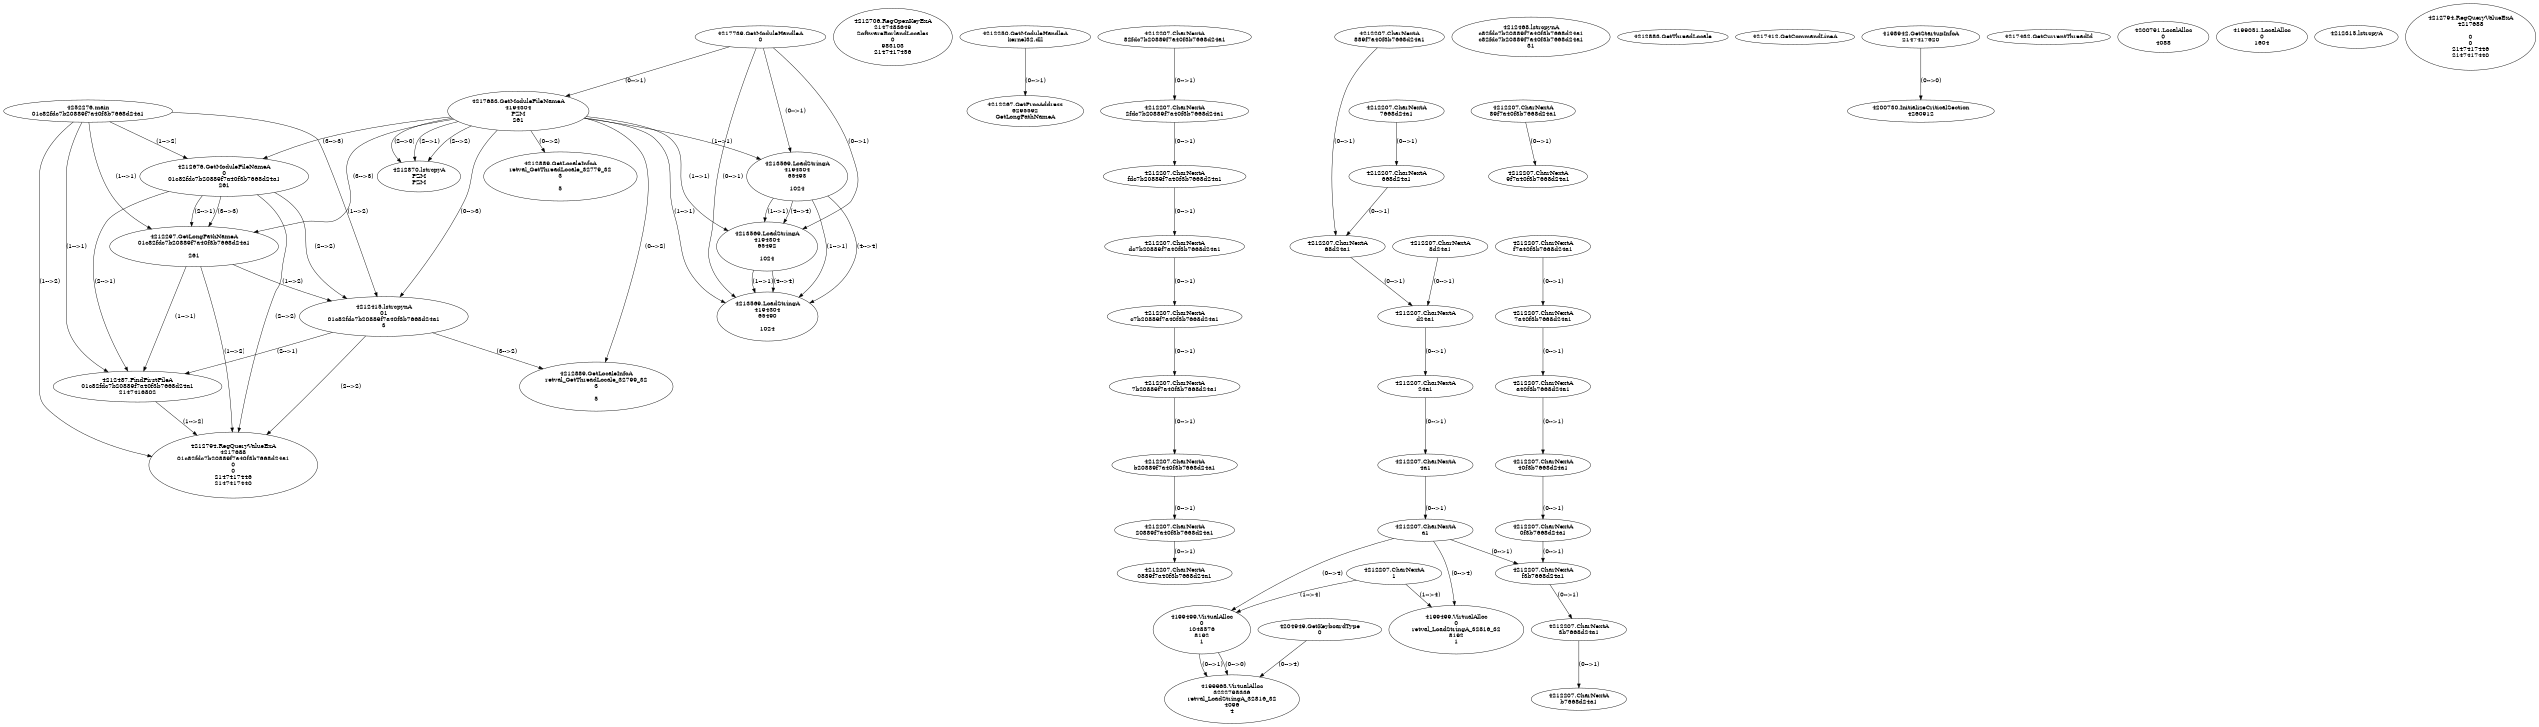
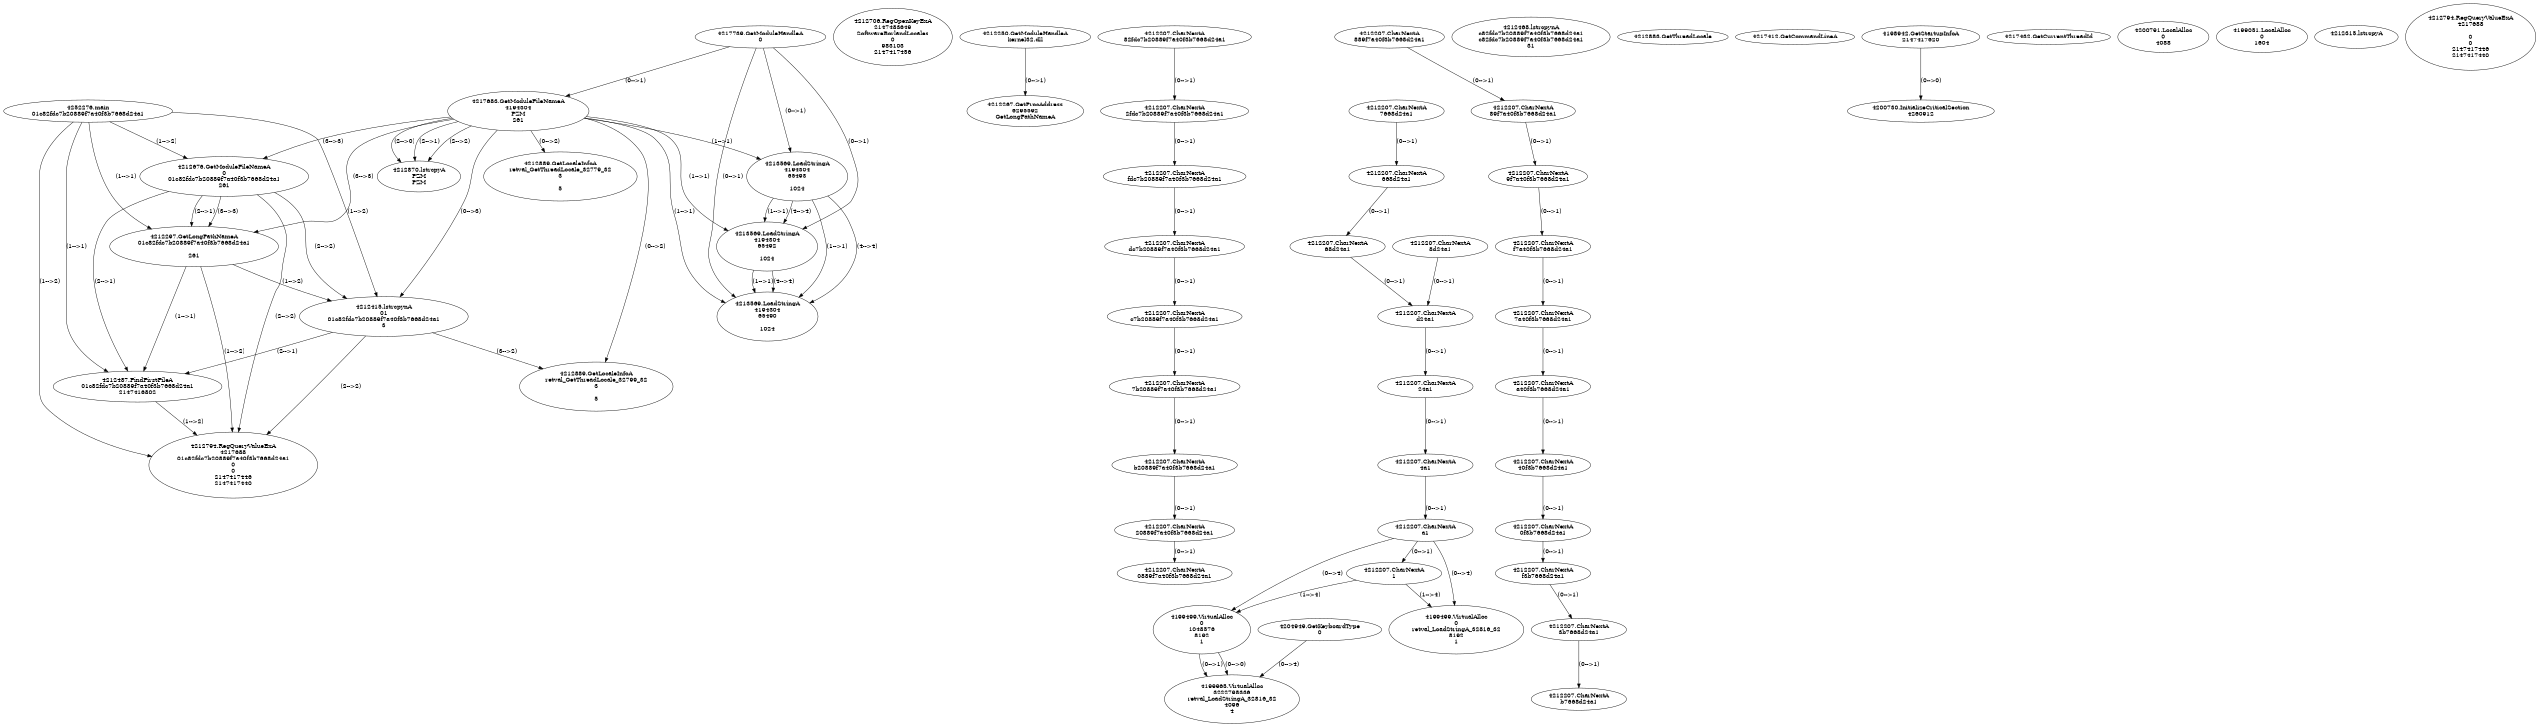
edge "4212207.CharNextA 889f7a40f3b7668d24a1" -> "4212207.CharNextA 68d24a1": now "4212207.CharNextA 889f7a40f3b7668d24a1" -> "4212207.CharNextA 89f7a40f3b7668d24a1"
edge "4212207.CharNextA 9f7a40f3b7668d24a1" -> "4212207.CharNextA f7a40f3b7668d24a1": added, label "(0-->1)"
edge "4212207.CharNextA a1" -> "4212207.CharNextA f3b7668d24a1": now "4212207.CharNextA a1" -> "4212207.CharNextA 1"
